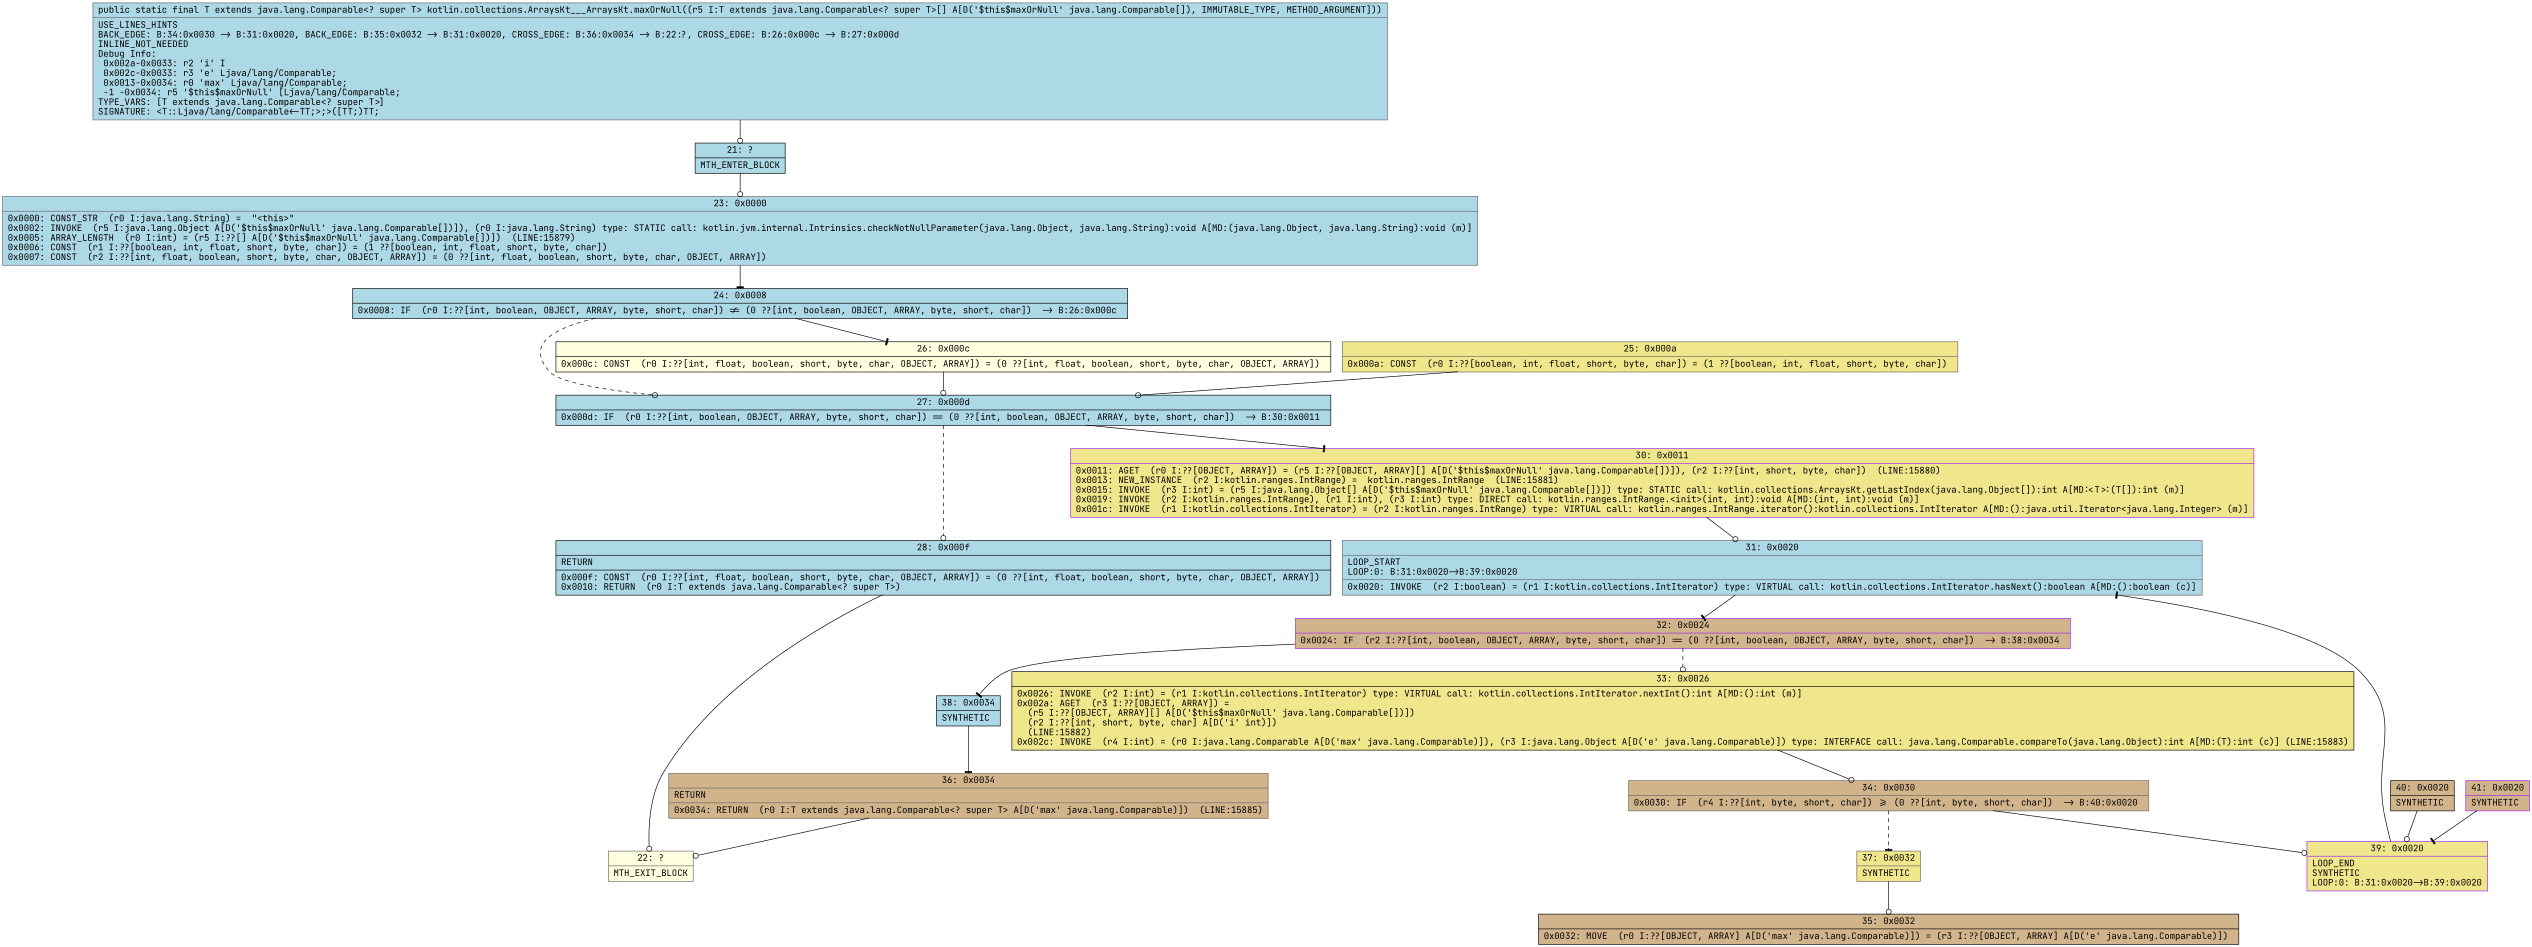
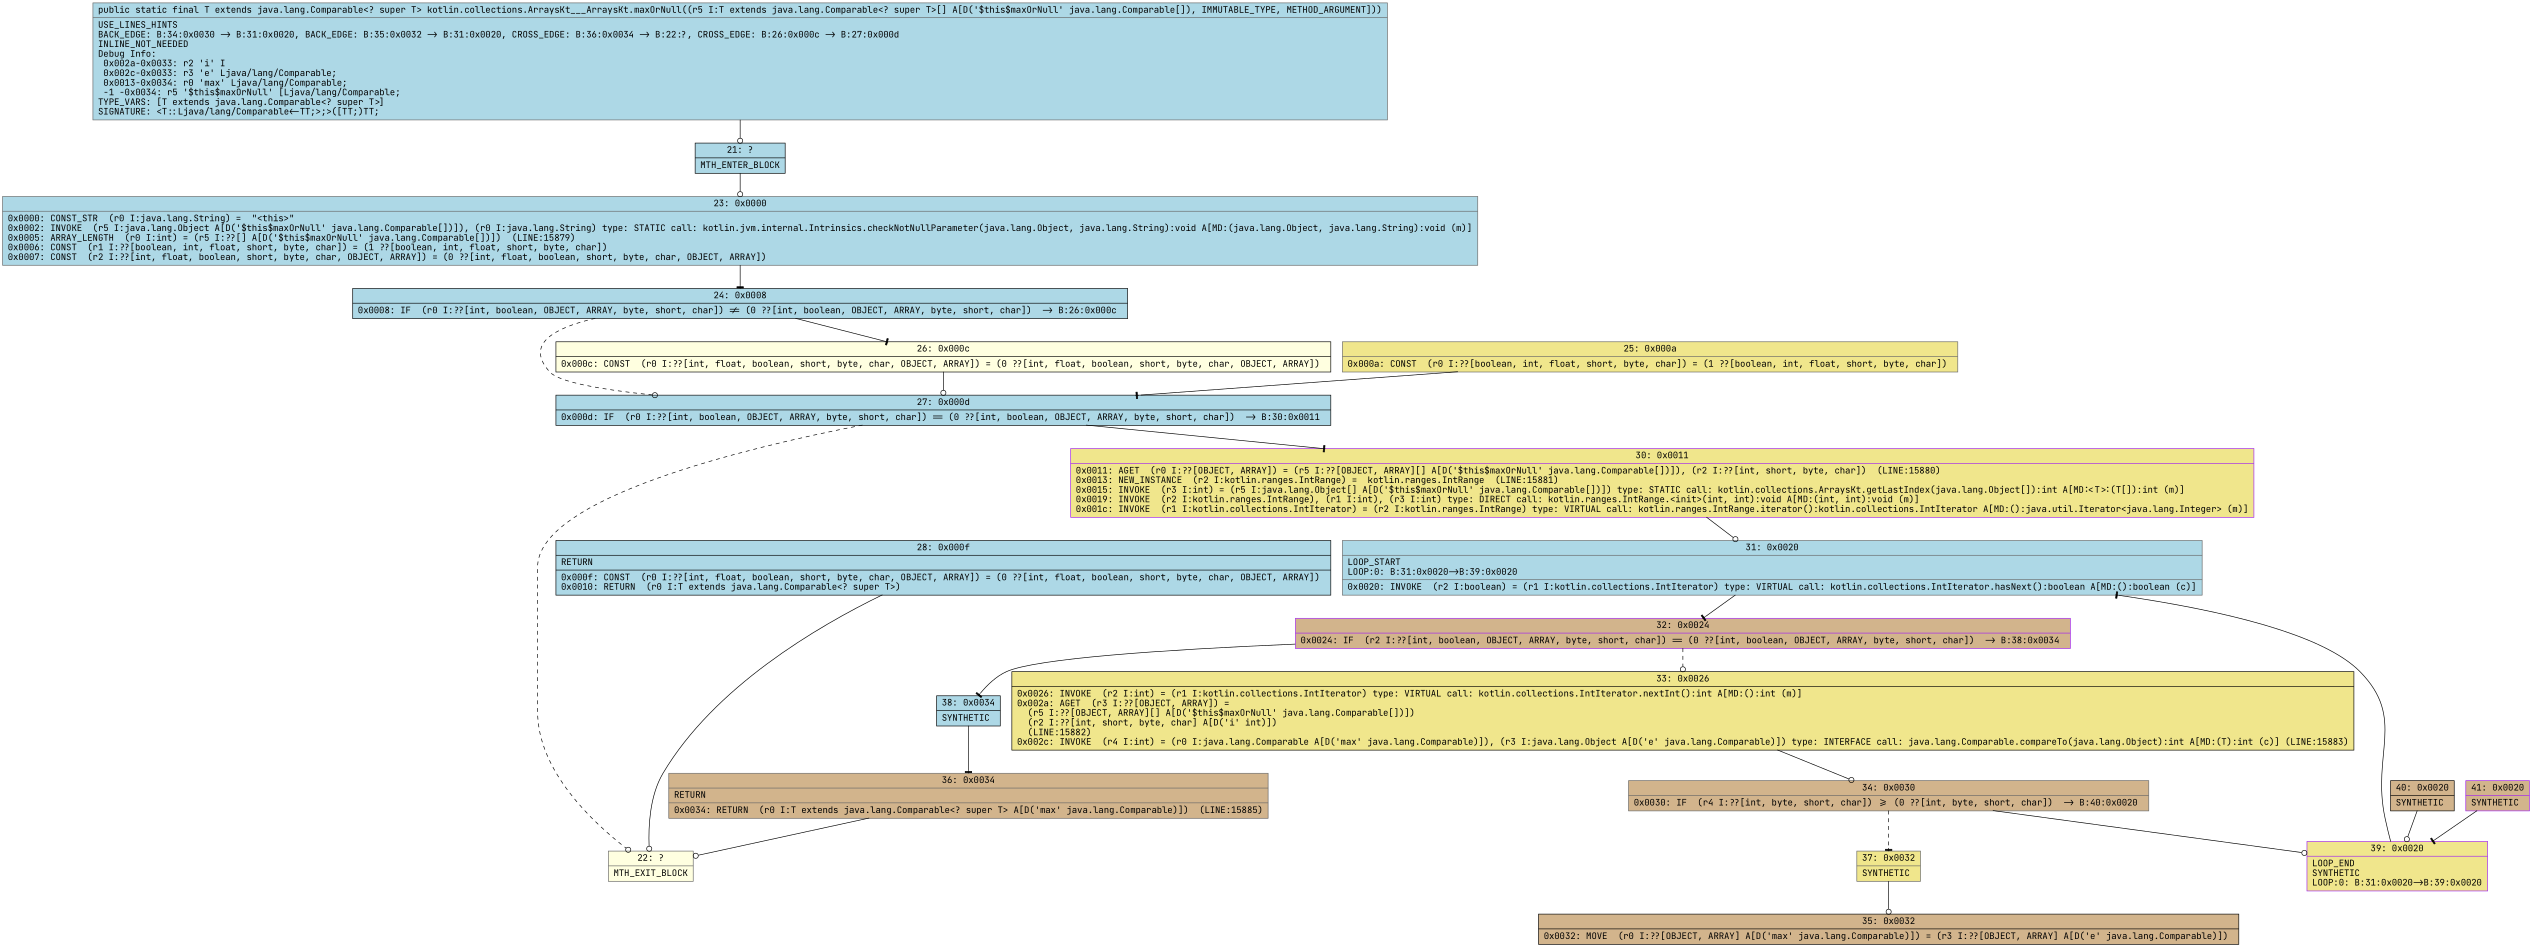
edge "25: 0x000a" -> "27: 0x000d": arrowhead odot -> tee
edge "27: 0x000d" -> "28: 0x000f": now "27: 0x000d" -> "22: ?"
